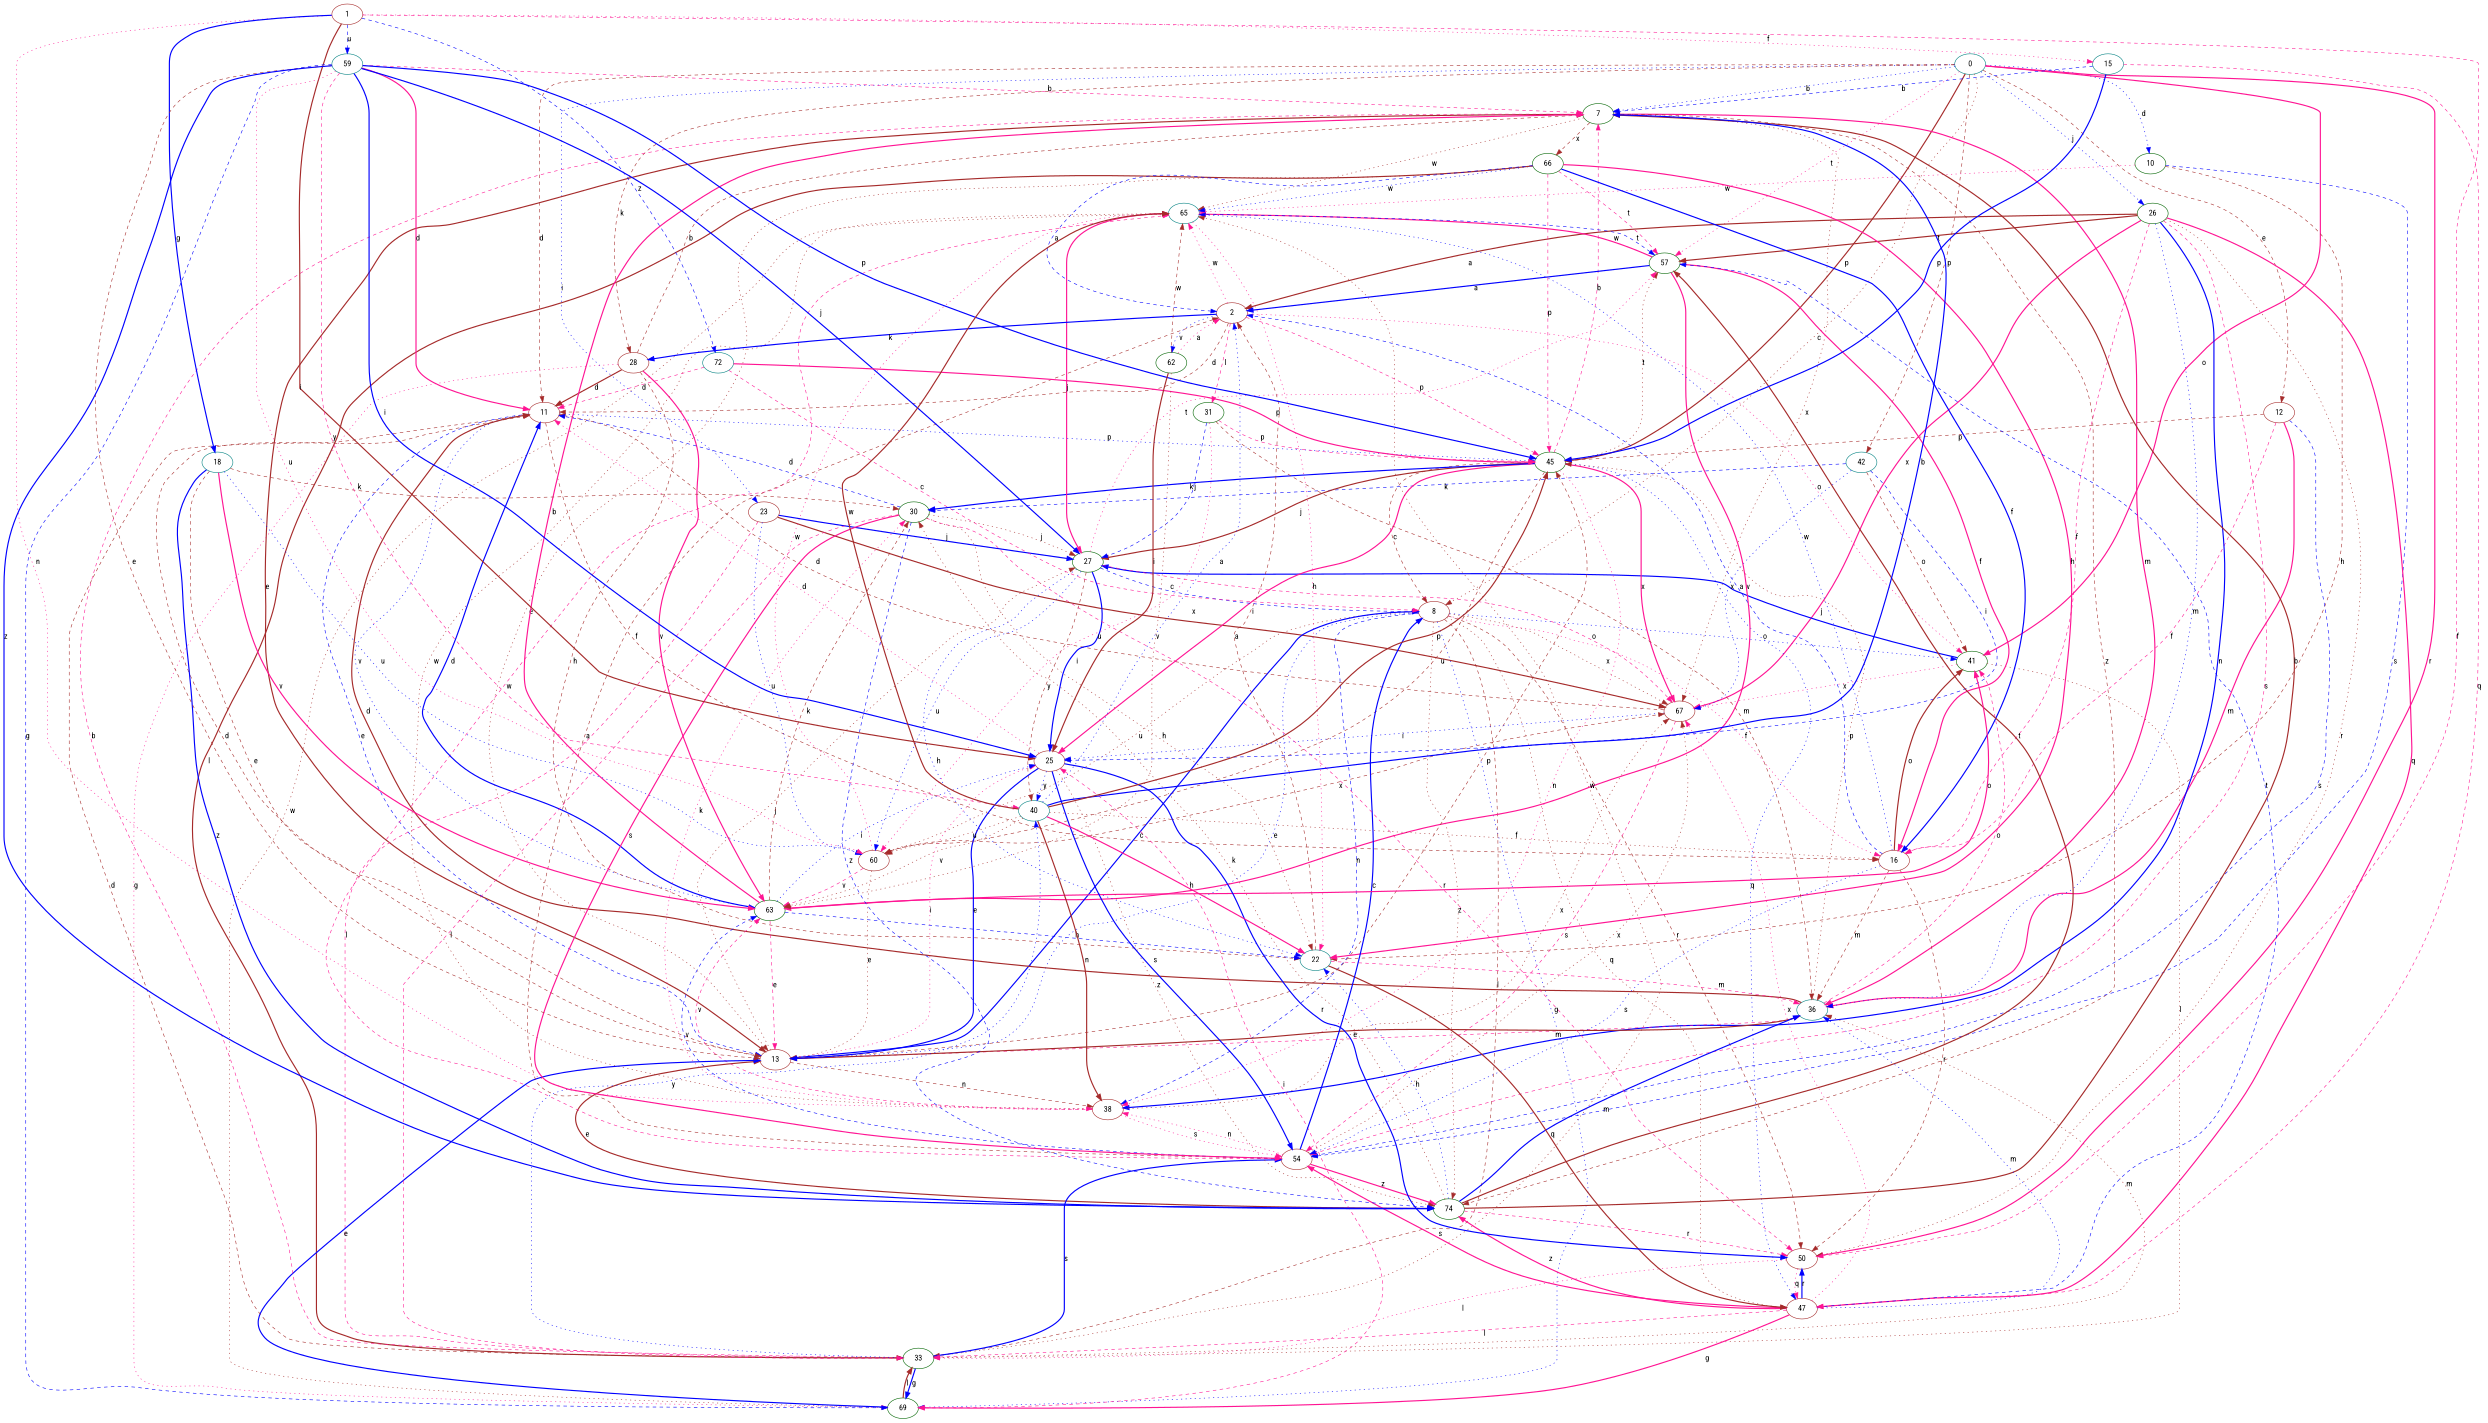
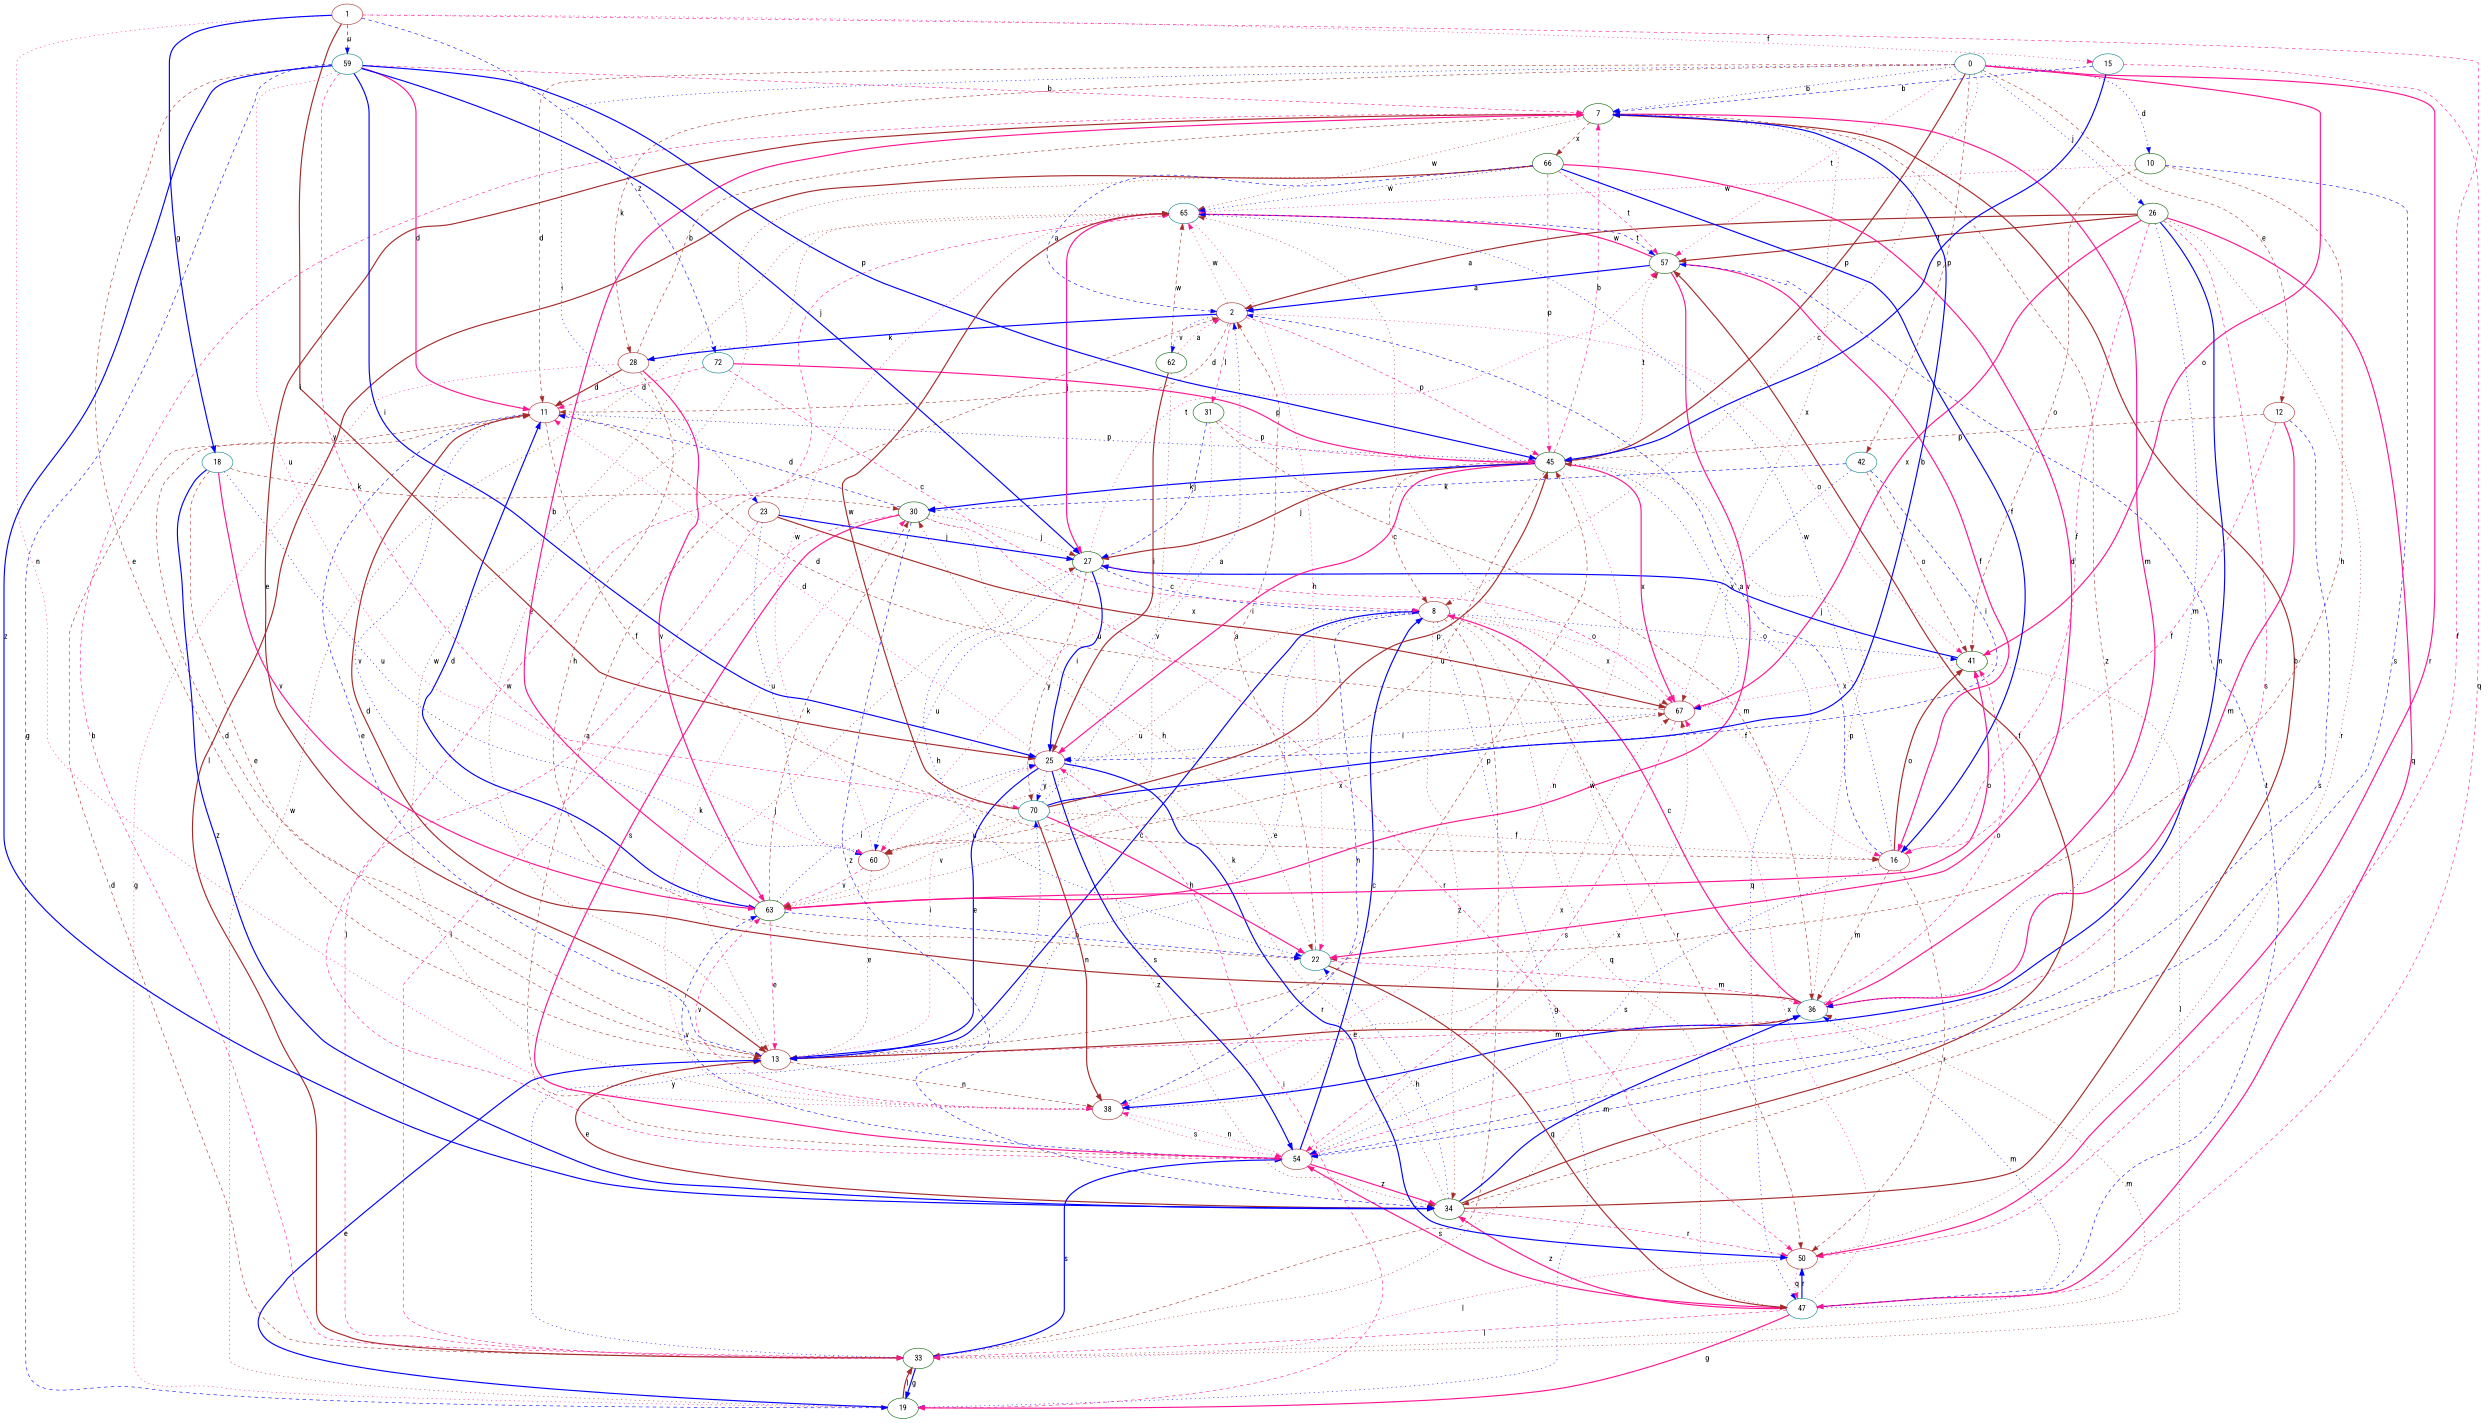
edge "10" -> "41": added, label "o"
edge "66" -> "22": label "h" -> "d"
edge "36" -> "8": added, label "c"
node "40": label "40" -> "70"
node "74": label "74" -> "34"
node "47": color brown -> teal
node "69": label "69" -> "19"
